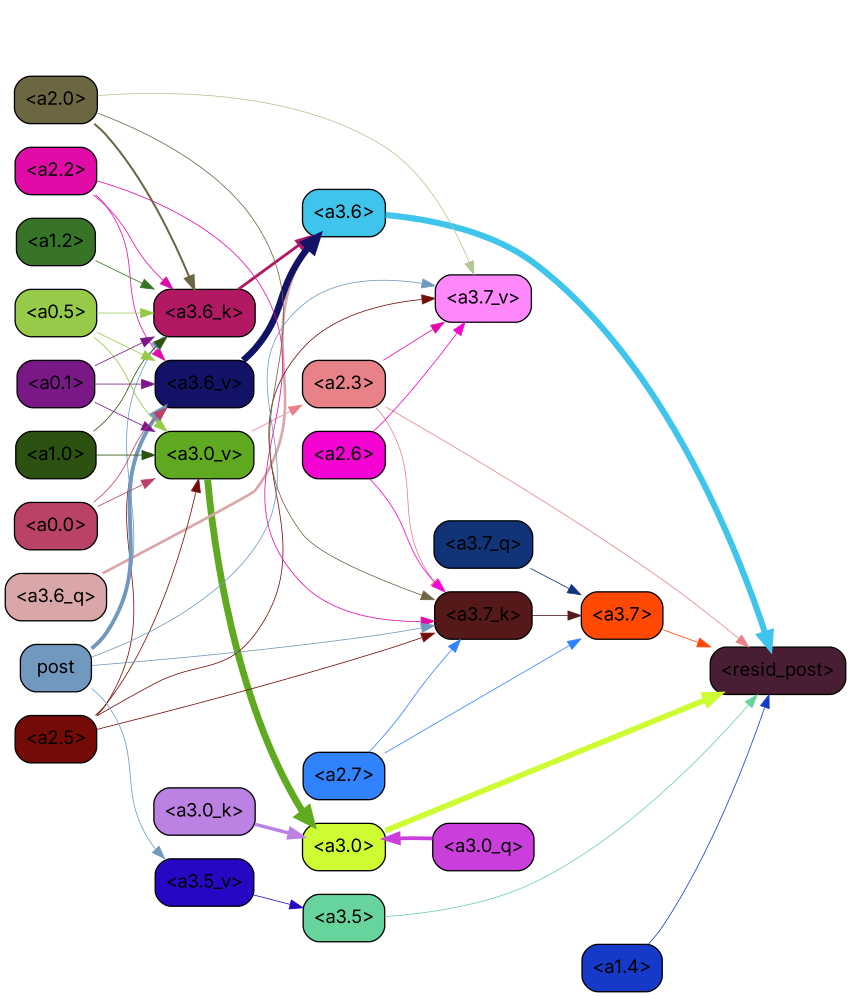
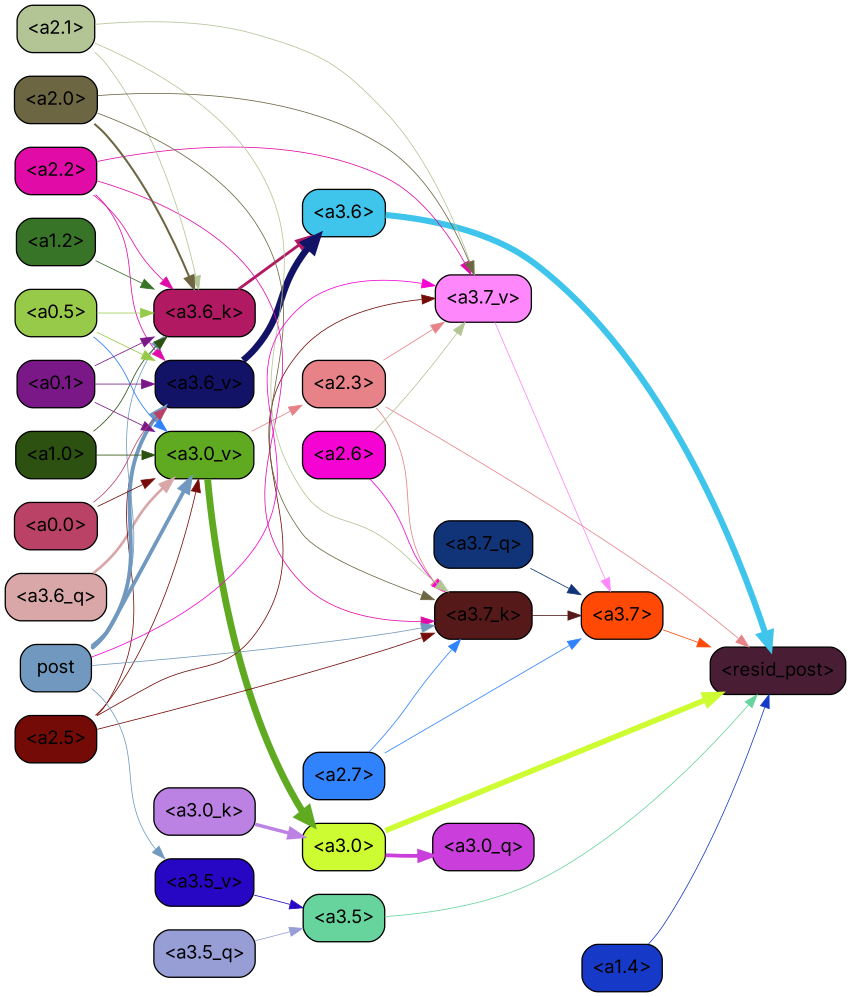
node "<a2.1>": added
edge "<a2.0>" -> "<a3.7_v>": color #b3c495 -> #6c6642
edge "<a2.2>" -> "<a3.7_v>": added
edge "<a2.3>" -> "<a3.7_v>": color #e10ba7 -> #e68288
edge "<a0.5>" -> "<a3.0_v>": color #97ca48 -> #3182fd
edge "<a2.6>" -> "<a3.7_v>": color #f503d2 -> #b3c495
edge "<a3.6_q>" -> "<a3.6>": now "<a3.6_q>" -> "<a3.0_v>"
edge "<a3.7_v>" -> "<a3.7>": added
edge "<a0.0>" -> "<a3.0_v>": color #b94266 -> #750b06
edge "post" -> "<a3.7_v>": color #7199bf -> #f503d2
edge "post" -> "<a3.0_v>": added
edge "<a3.0_q>" -> "<a3.0>": reversed
node "<a3.5_q>": added
